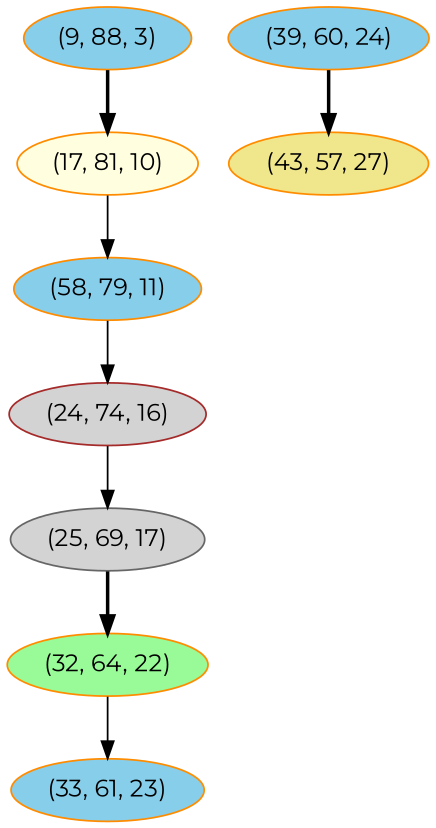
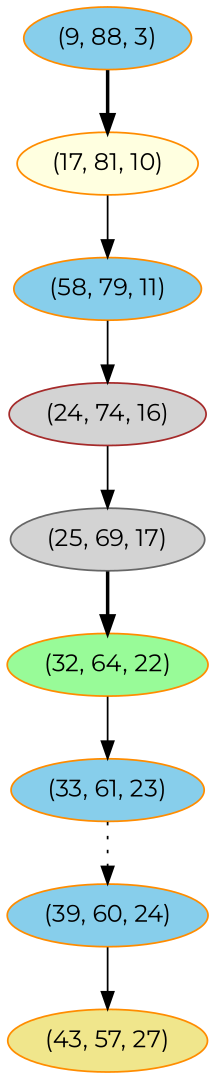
edge "(39, 60, 24)" -> "(43, 57, 27)": style bold -> solid
edge "(33, 61, 23)" -> "(39, 60, 24)": added
